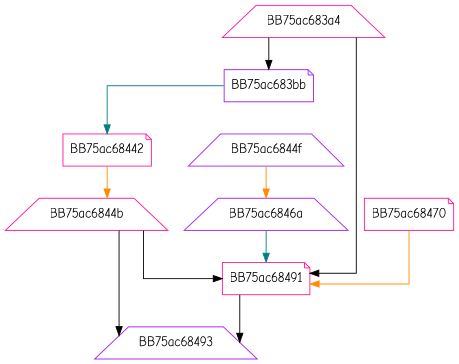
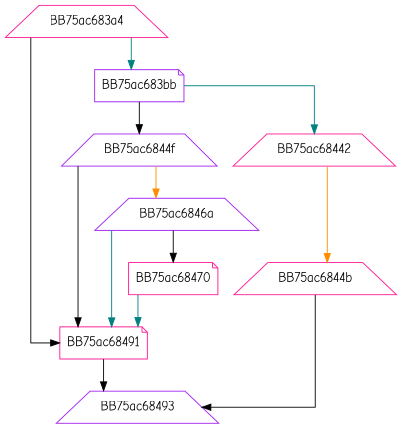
edge "BB75ac683a4" -> "BB75ac683bb": color black -> teal
edge "BB75ac683bb" -> "BB75ac6844f": added
node "BB75ac68442": shape note -> trapezium
edge "BB75ac6846a" -> "BB75ac68470": added
edge "BB75ac6844b" -> "BB75ac68491": now "BB75ac6844f" -> "BB75ac68491"
edge "BB75ac68470" -> "BB75ac68491": color darkorange -> teal
